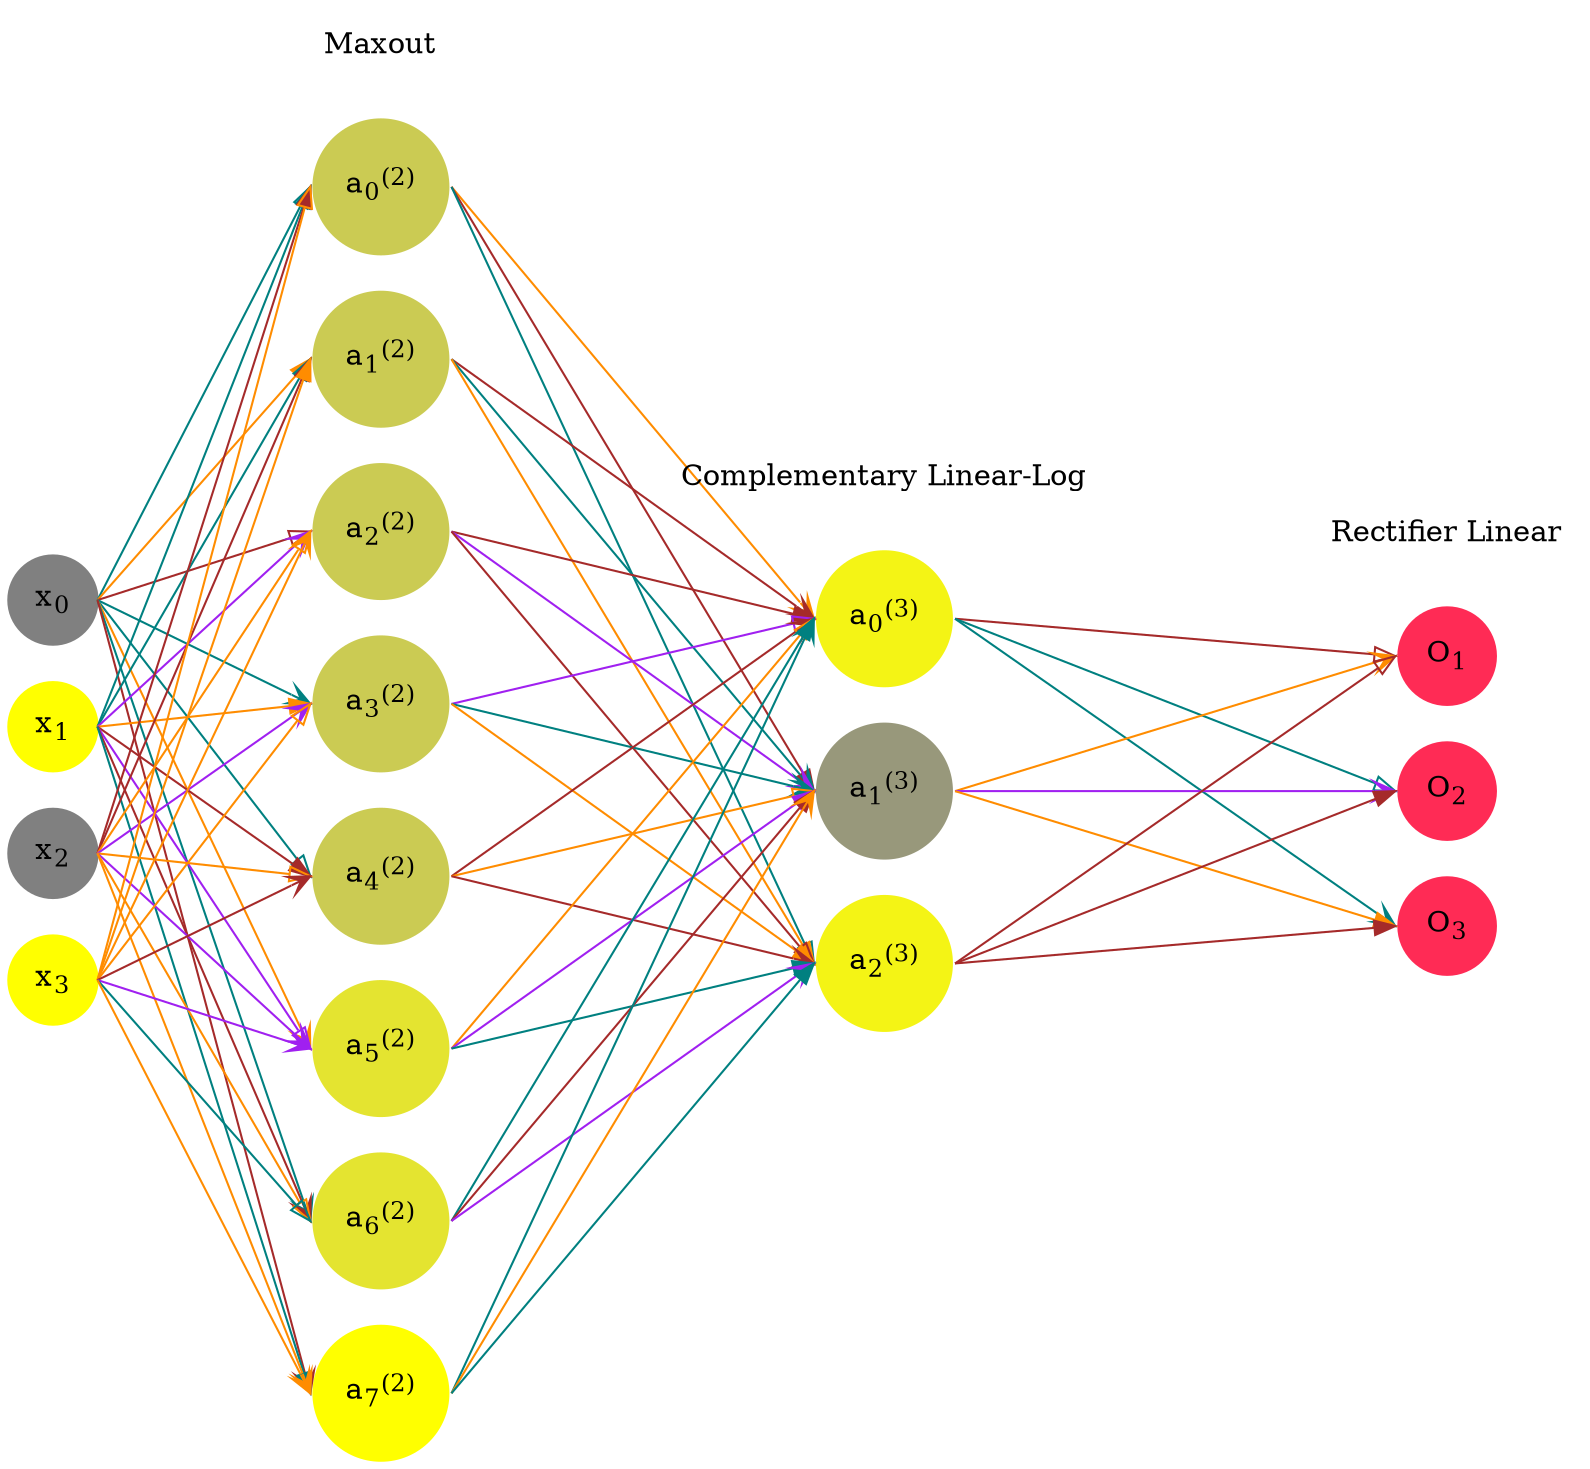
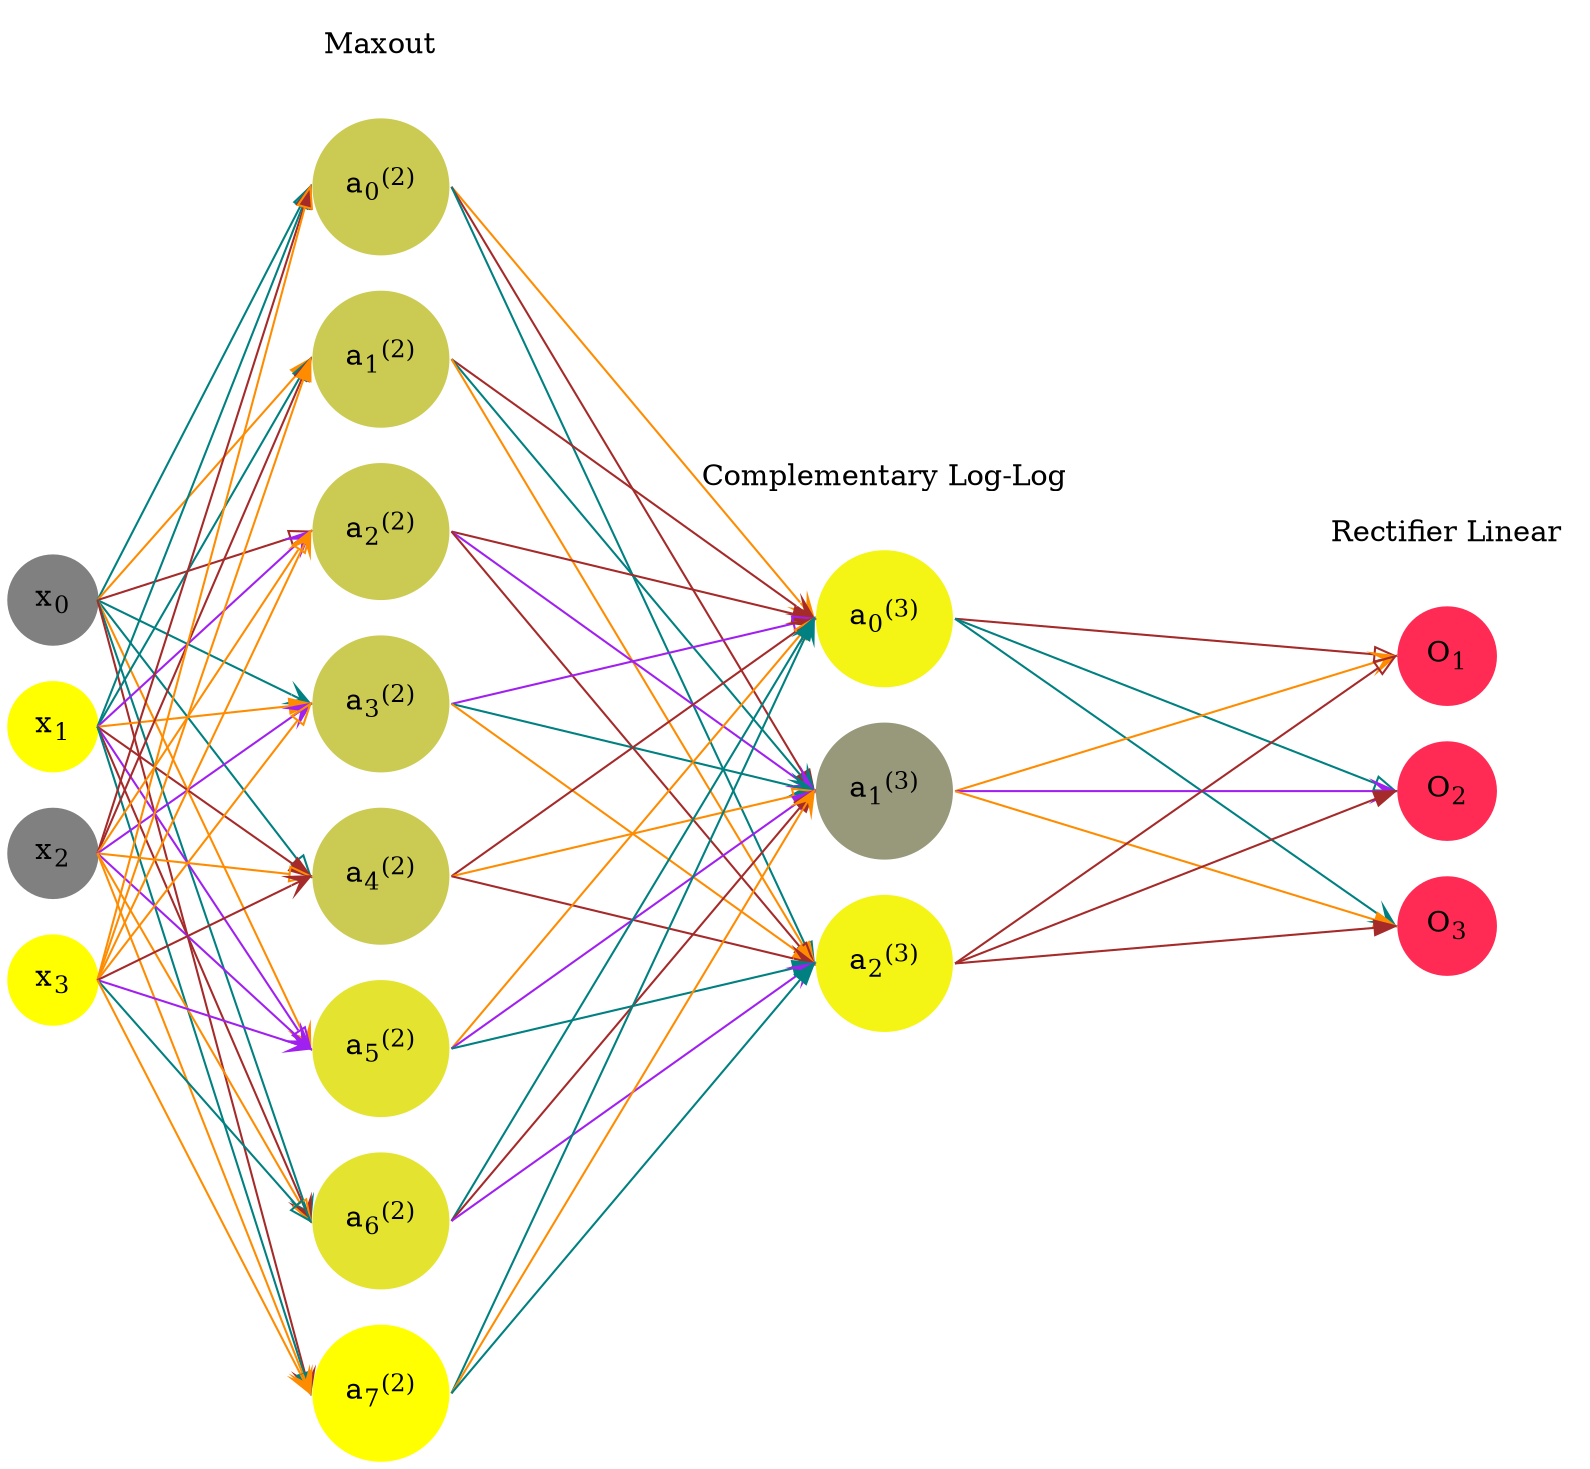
node "Complementary Linear-Log": label "Complementary Linear-Log" -> "Complementary Log-Log"
